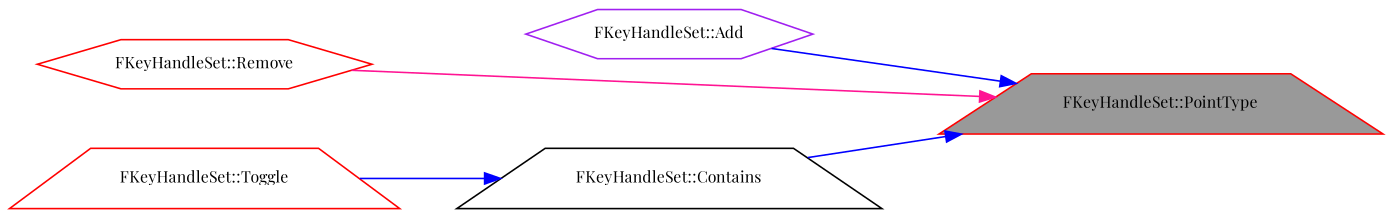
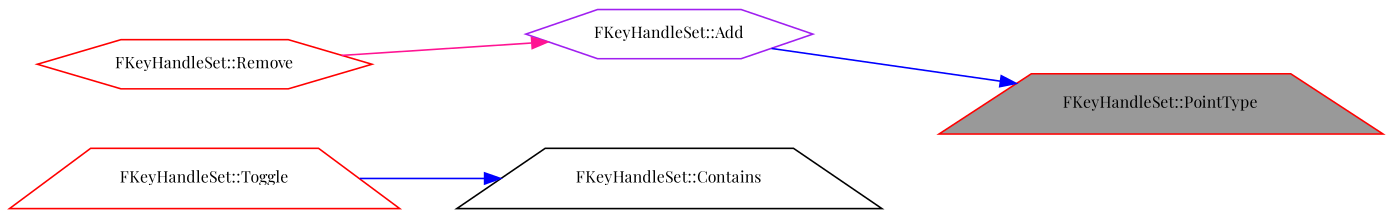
edge "FKeyHandleSet::Remove" -> "FKeyHandleSet::PointType": now "FKeyHandleSet::Remove" -> "FKeyHandleSet::Add"
edge "FKeyHandleSet::Contains" -> "FKeyHandleSet::PointType": removed
